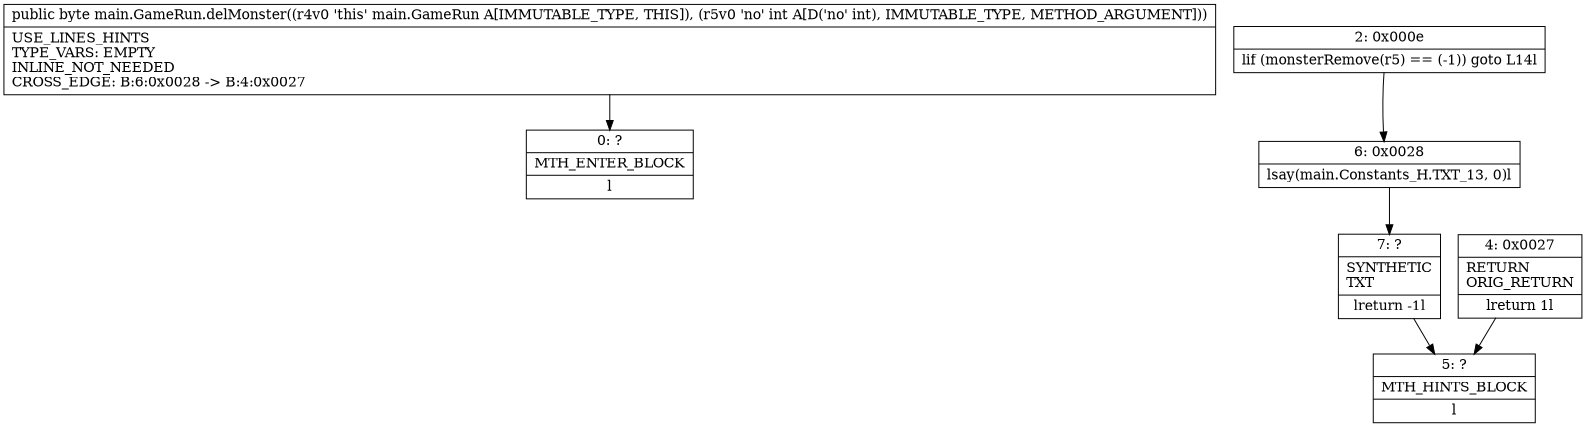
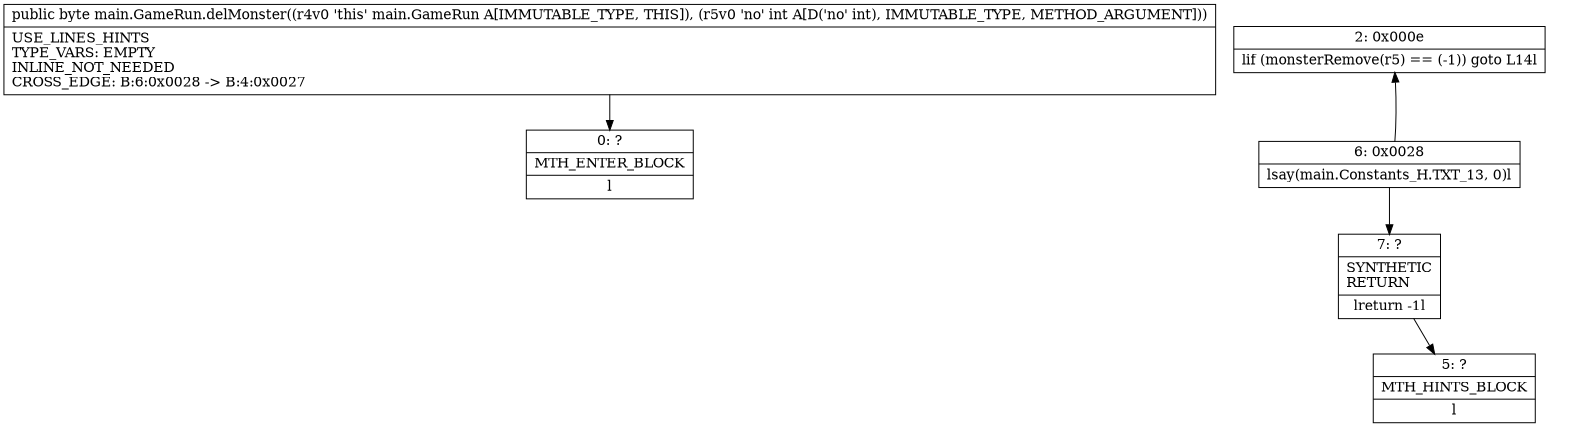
edge "2: 0x000e" -> "6: 0x0028": reversed
node "4: 0x0027": removed
node "7: ?": text "TXT" -> "RETURN"
